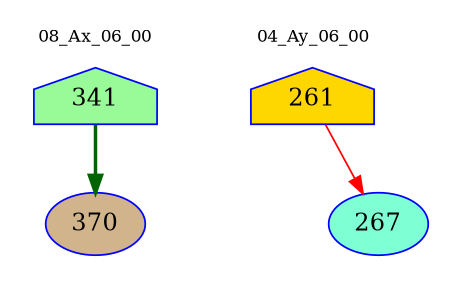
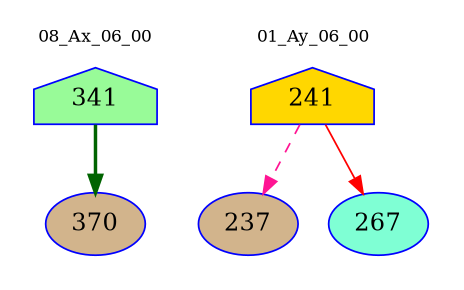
cluster "04_Ay_06_00": label "04_Ay_06_00" -> "01_Ay_06_00"
node "261": label "261" -> "241"
node "237": added
